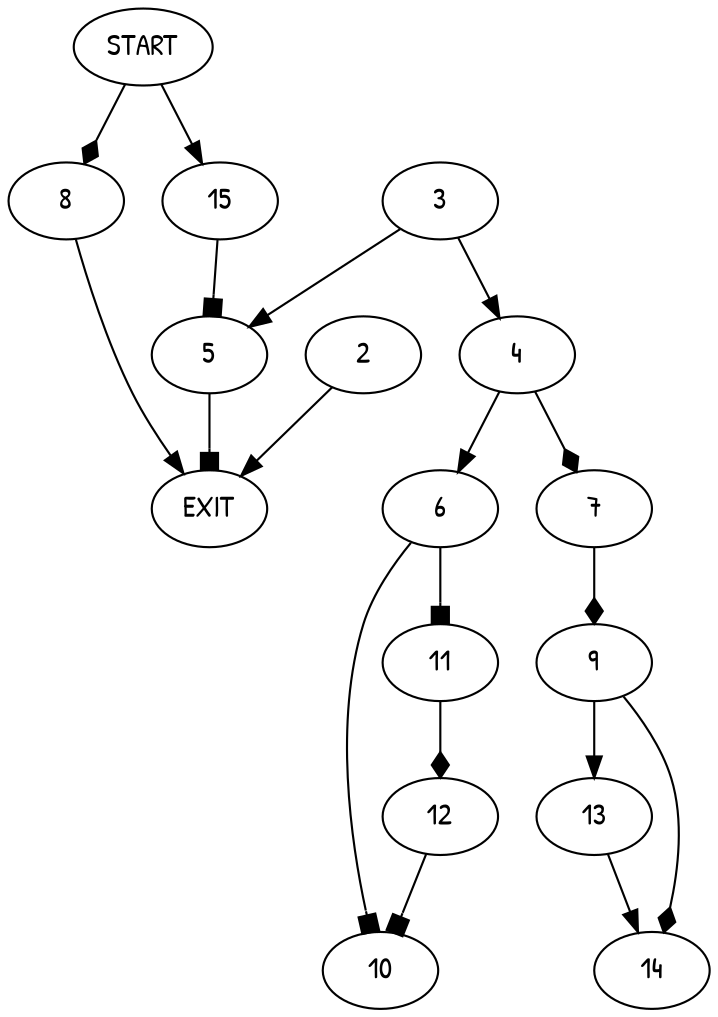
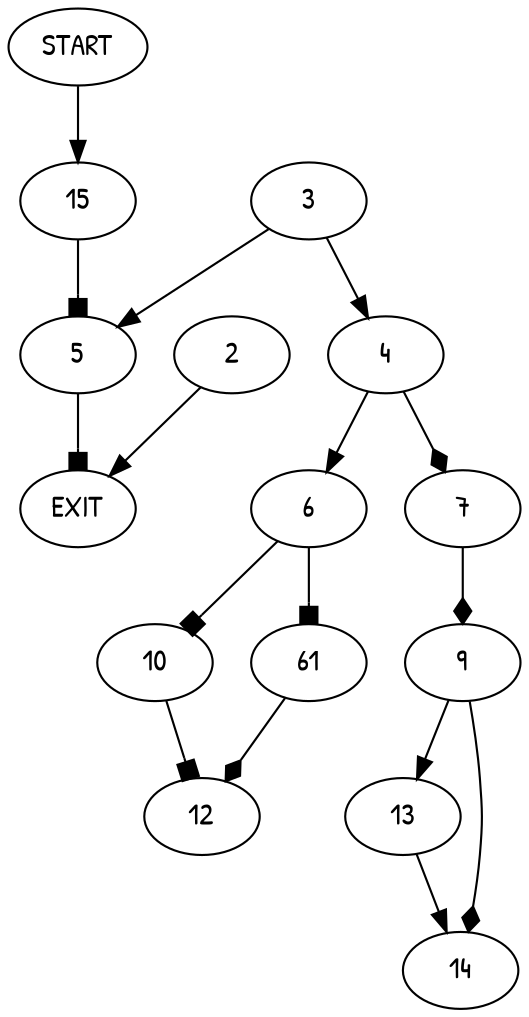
node "8": removed
node "11": label "11" -> "61"
edge "12" -> "10": reversed
